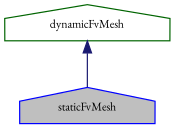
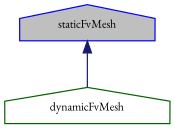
edge "staticFvMesh" -> "dynamicFvMesh": reversed
